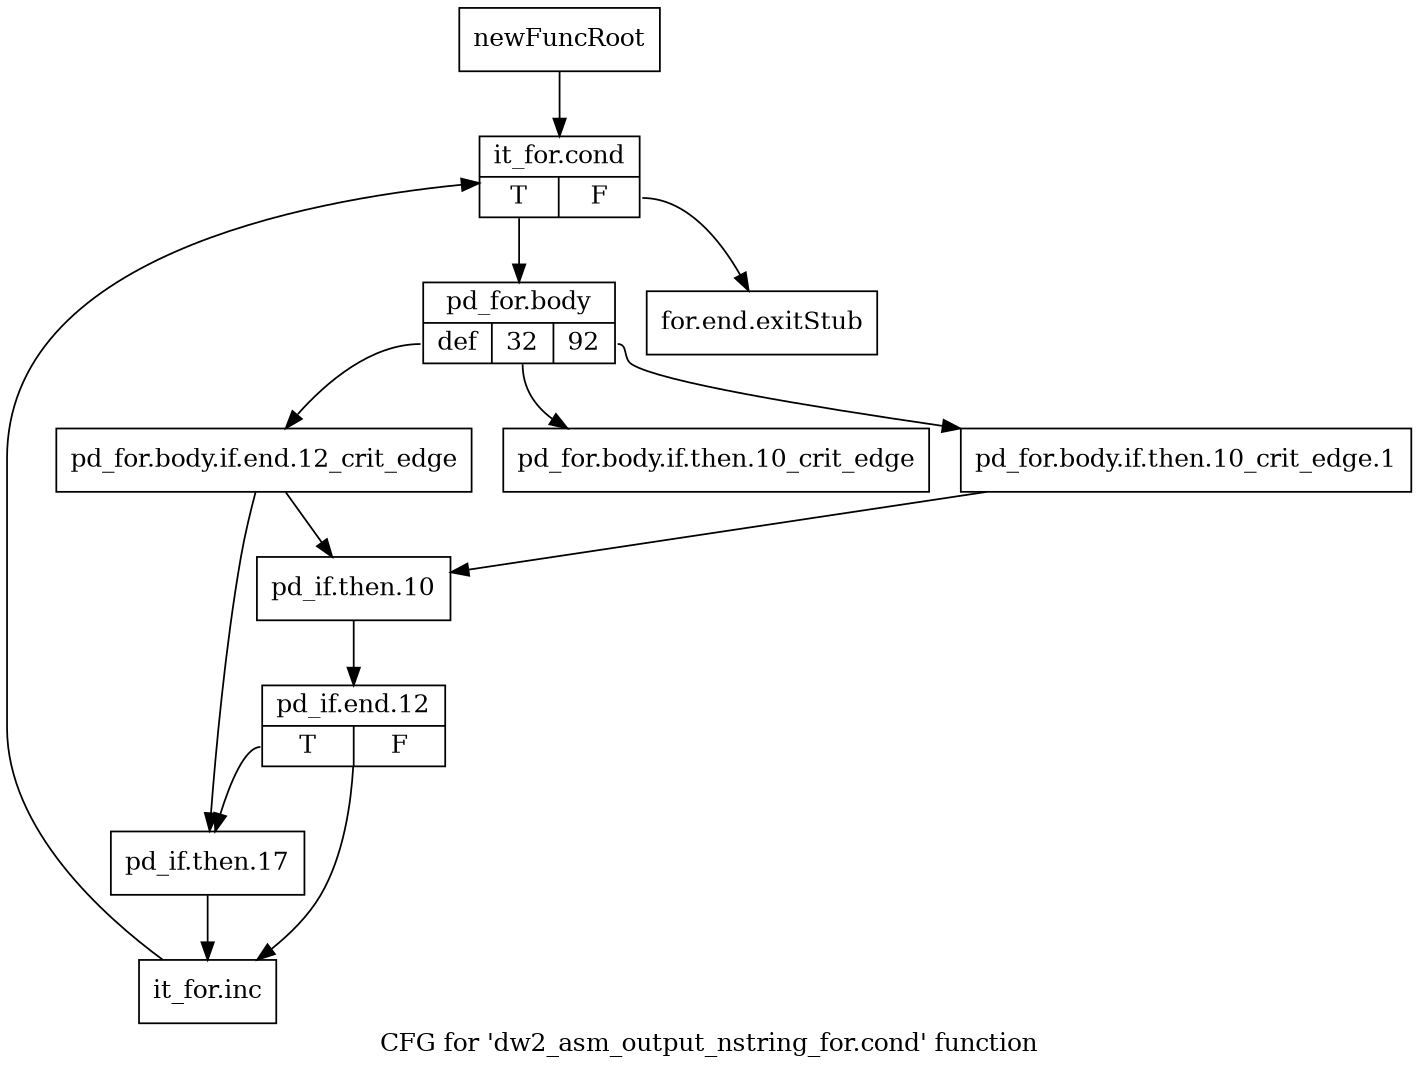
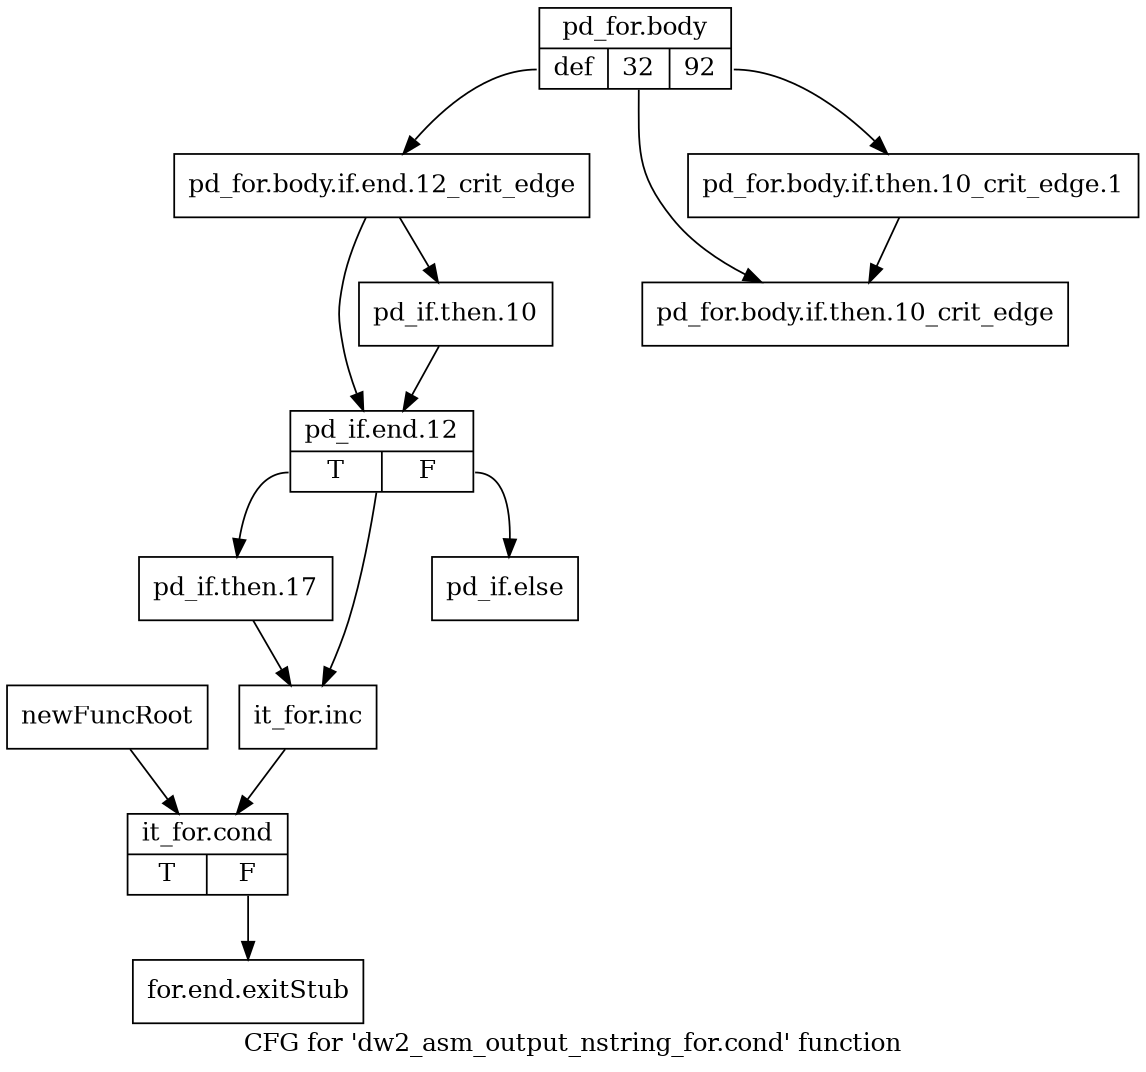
edge "it_for.cond" -> "pd_for.body": removed
edge "pd_for.body.if.then.10_crit_edge.1" -> "pd_if.then.10": now "pd_for.body.if.then.10_crit_edge.1" -> "pd_for.body.if.then.10_crit_edge"
node "pd_if.else": added
edge "pd_for.body.if.end.12_crit_edge" -> "pd_if.then.17": now "pd_for.body.if.end.12_crit_edge" -> "pd_if.end.12"
